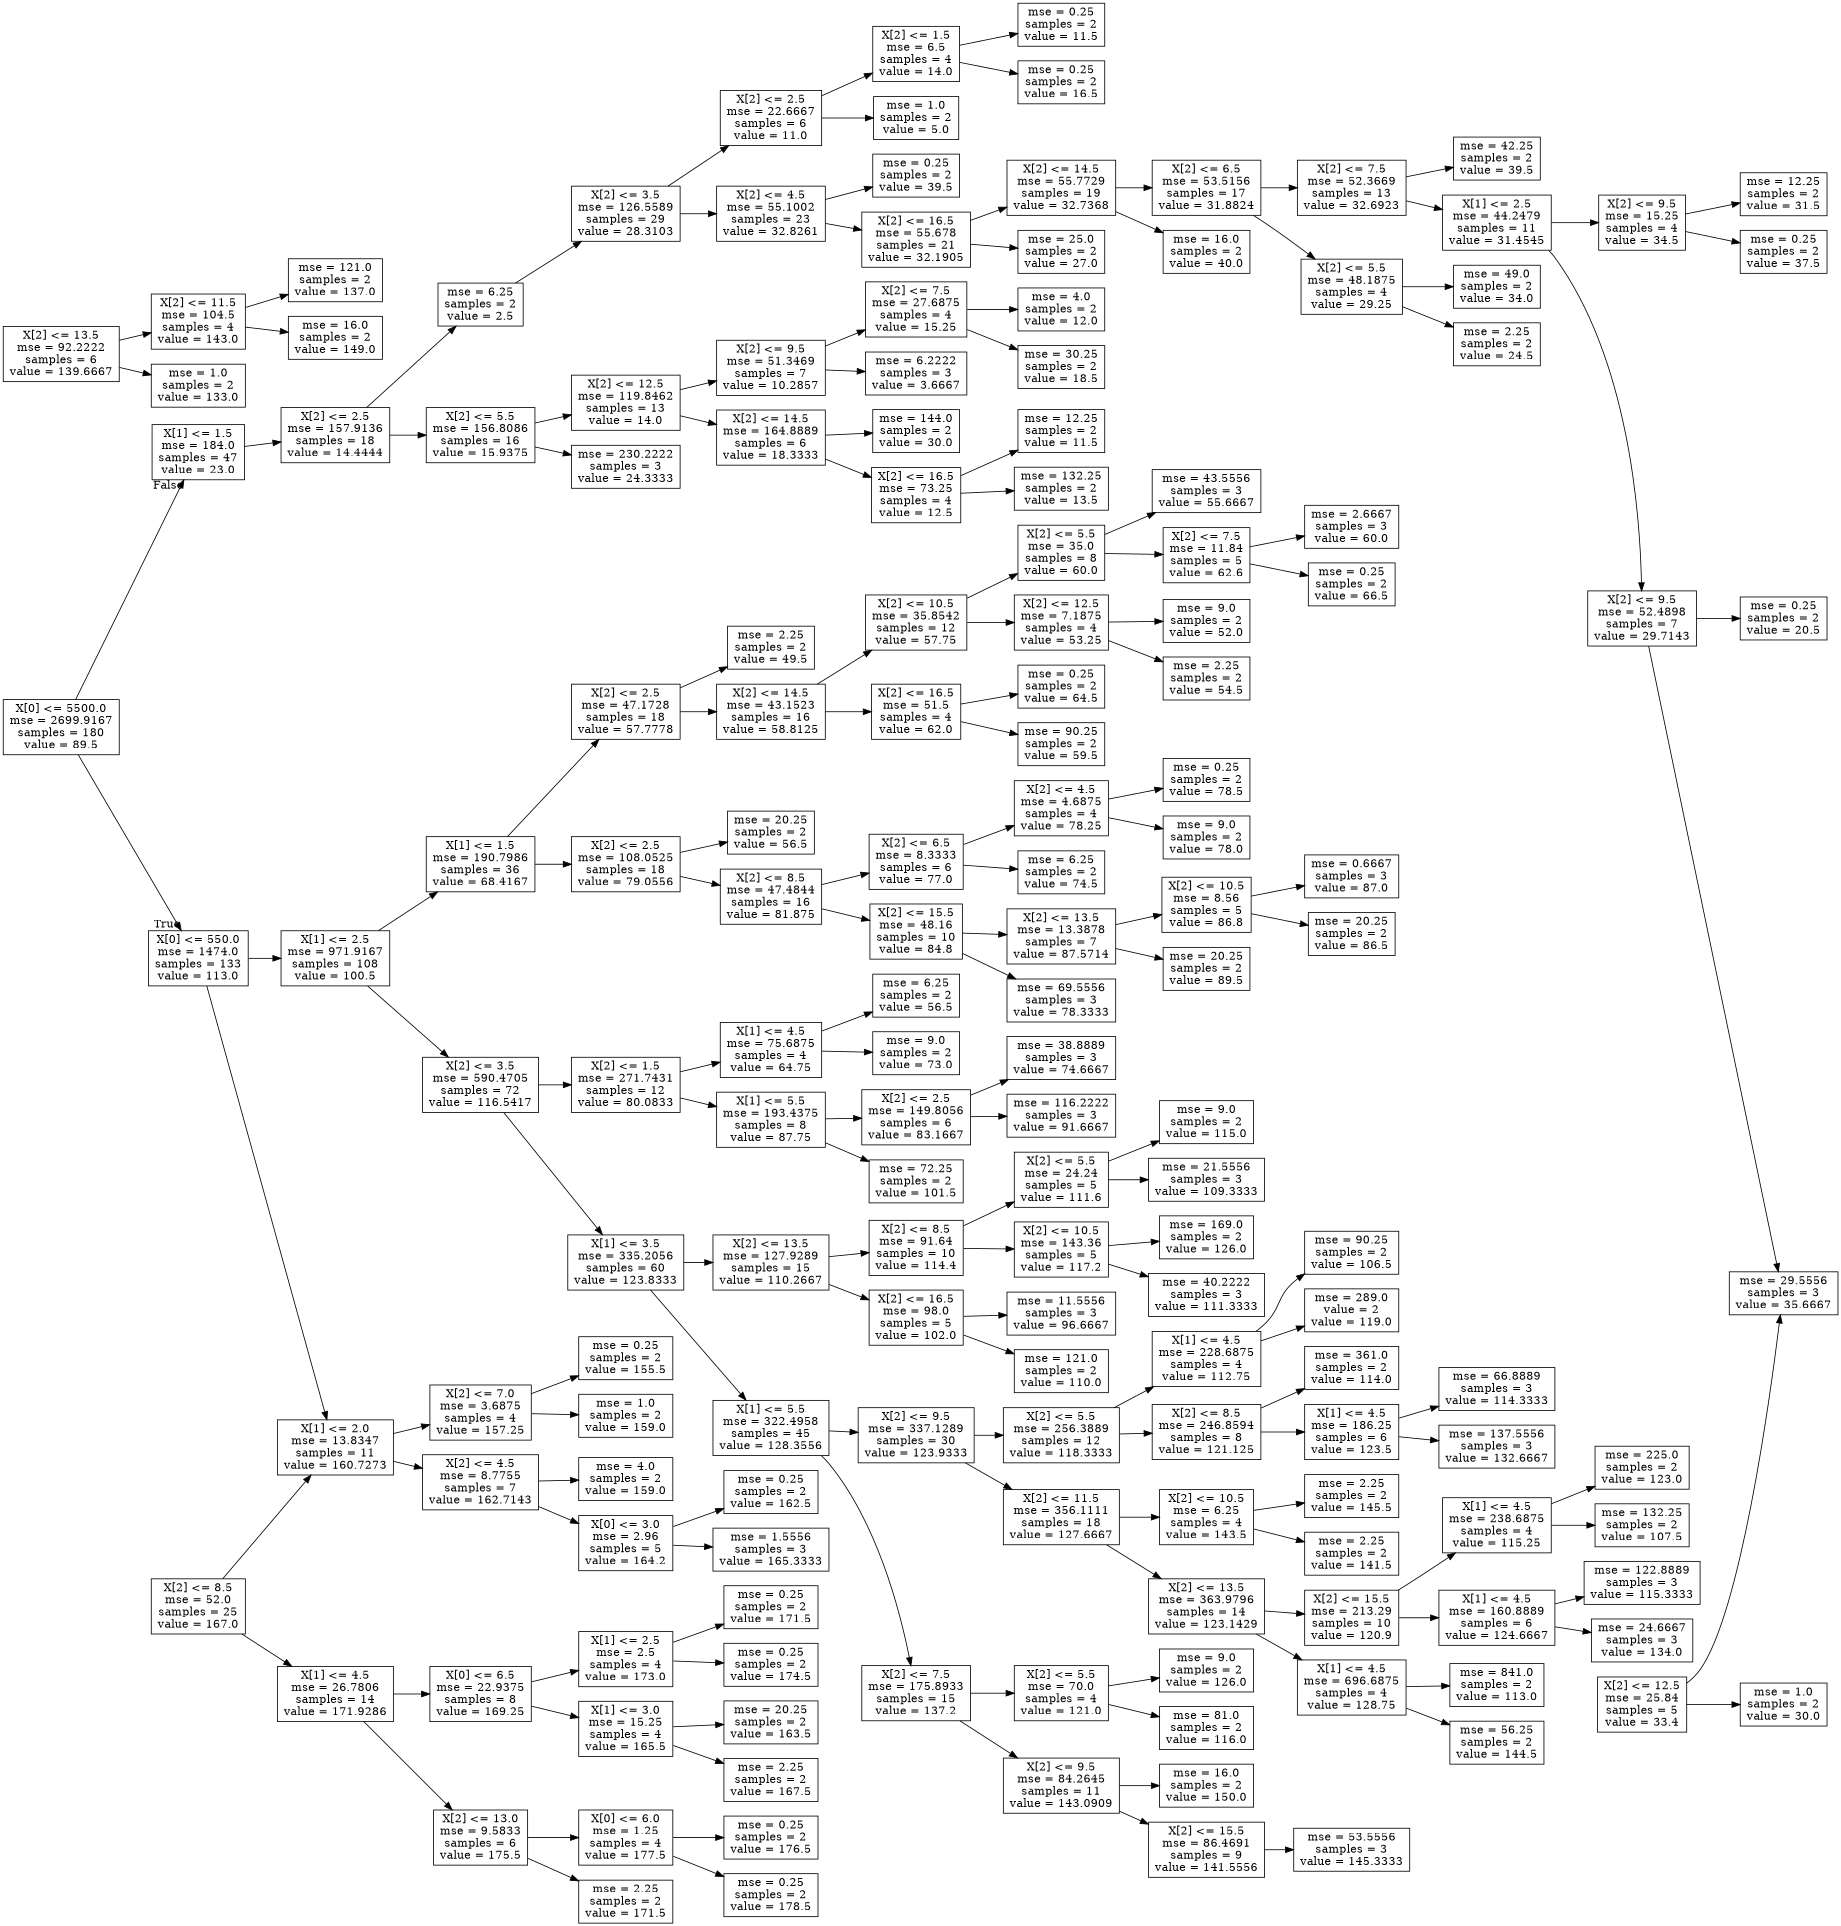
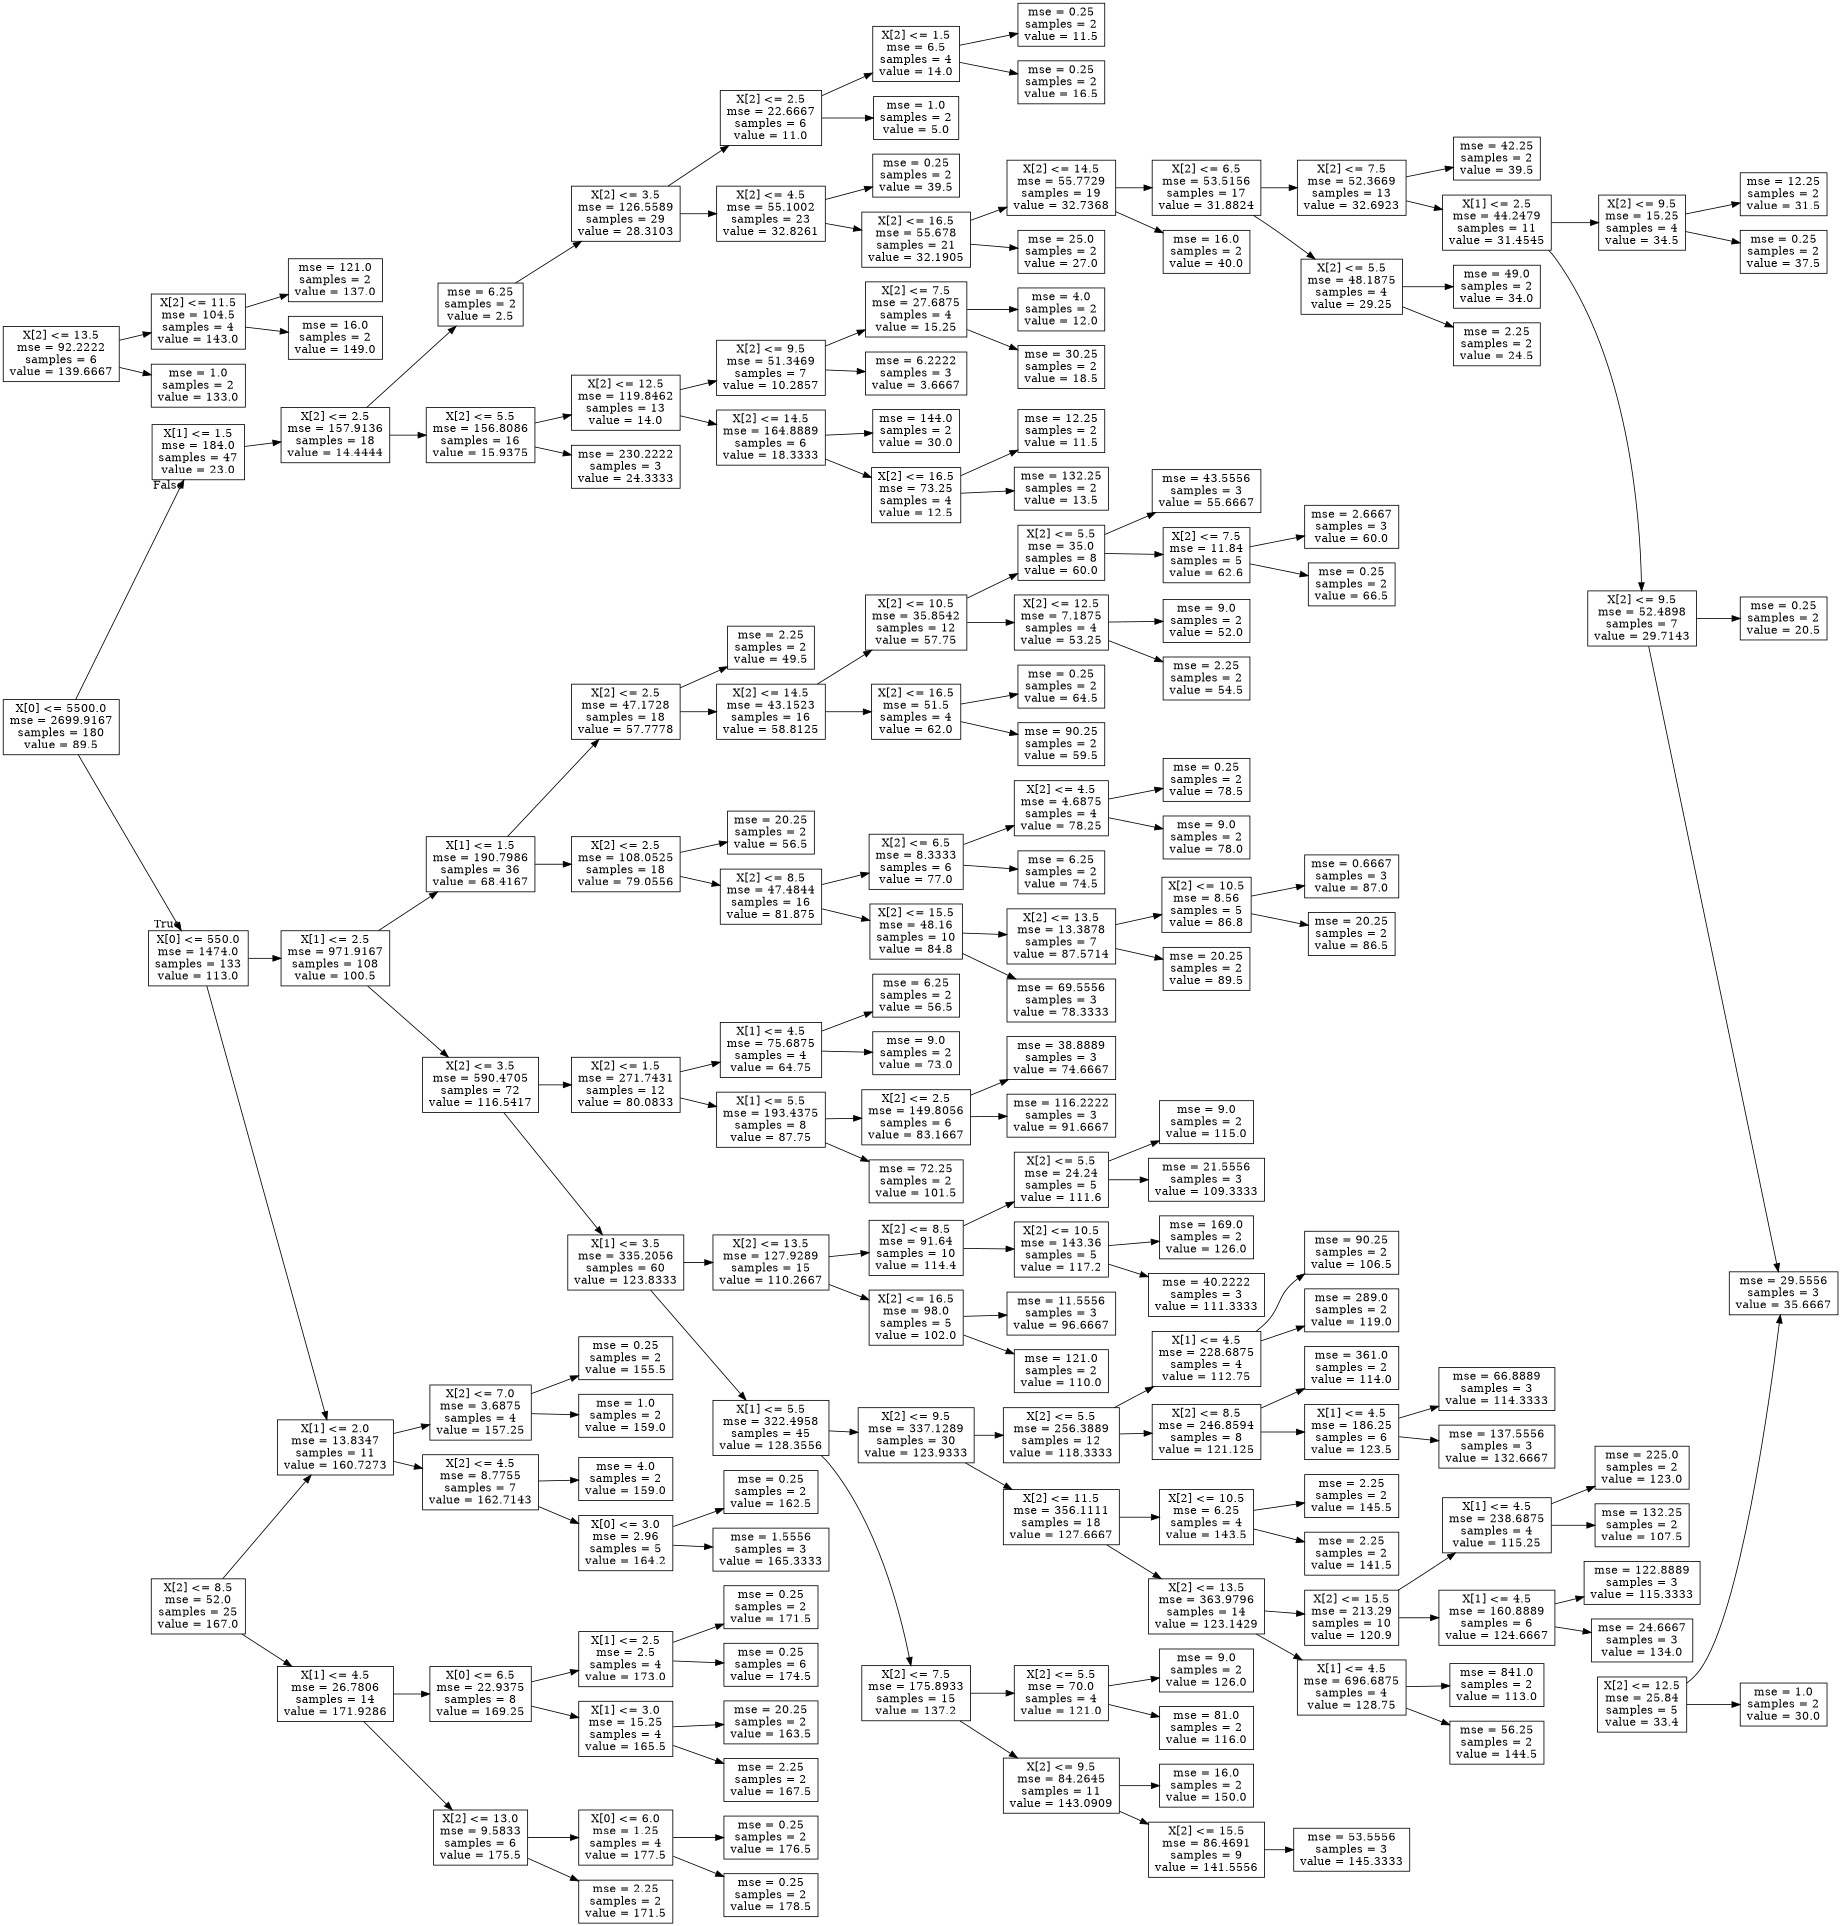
node "mse = 289.0 value = 2 value = 119.0": label "mse = 289.0 value = 2 value = 119.0" -> "mse = 289.0 samples = 2 value = 119.0"
node "mse = 0.25 samples = 2 value = 174.5": label "mse = 0.25 samples = 2 value = 174.5" -> "mse = 0.25 samples = 6 value = 174.5"
